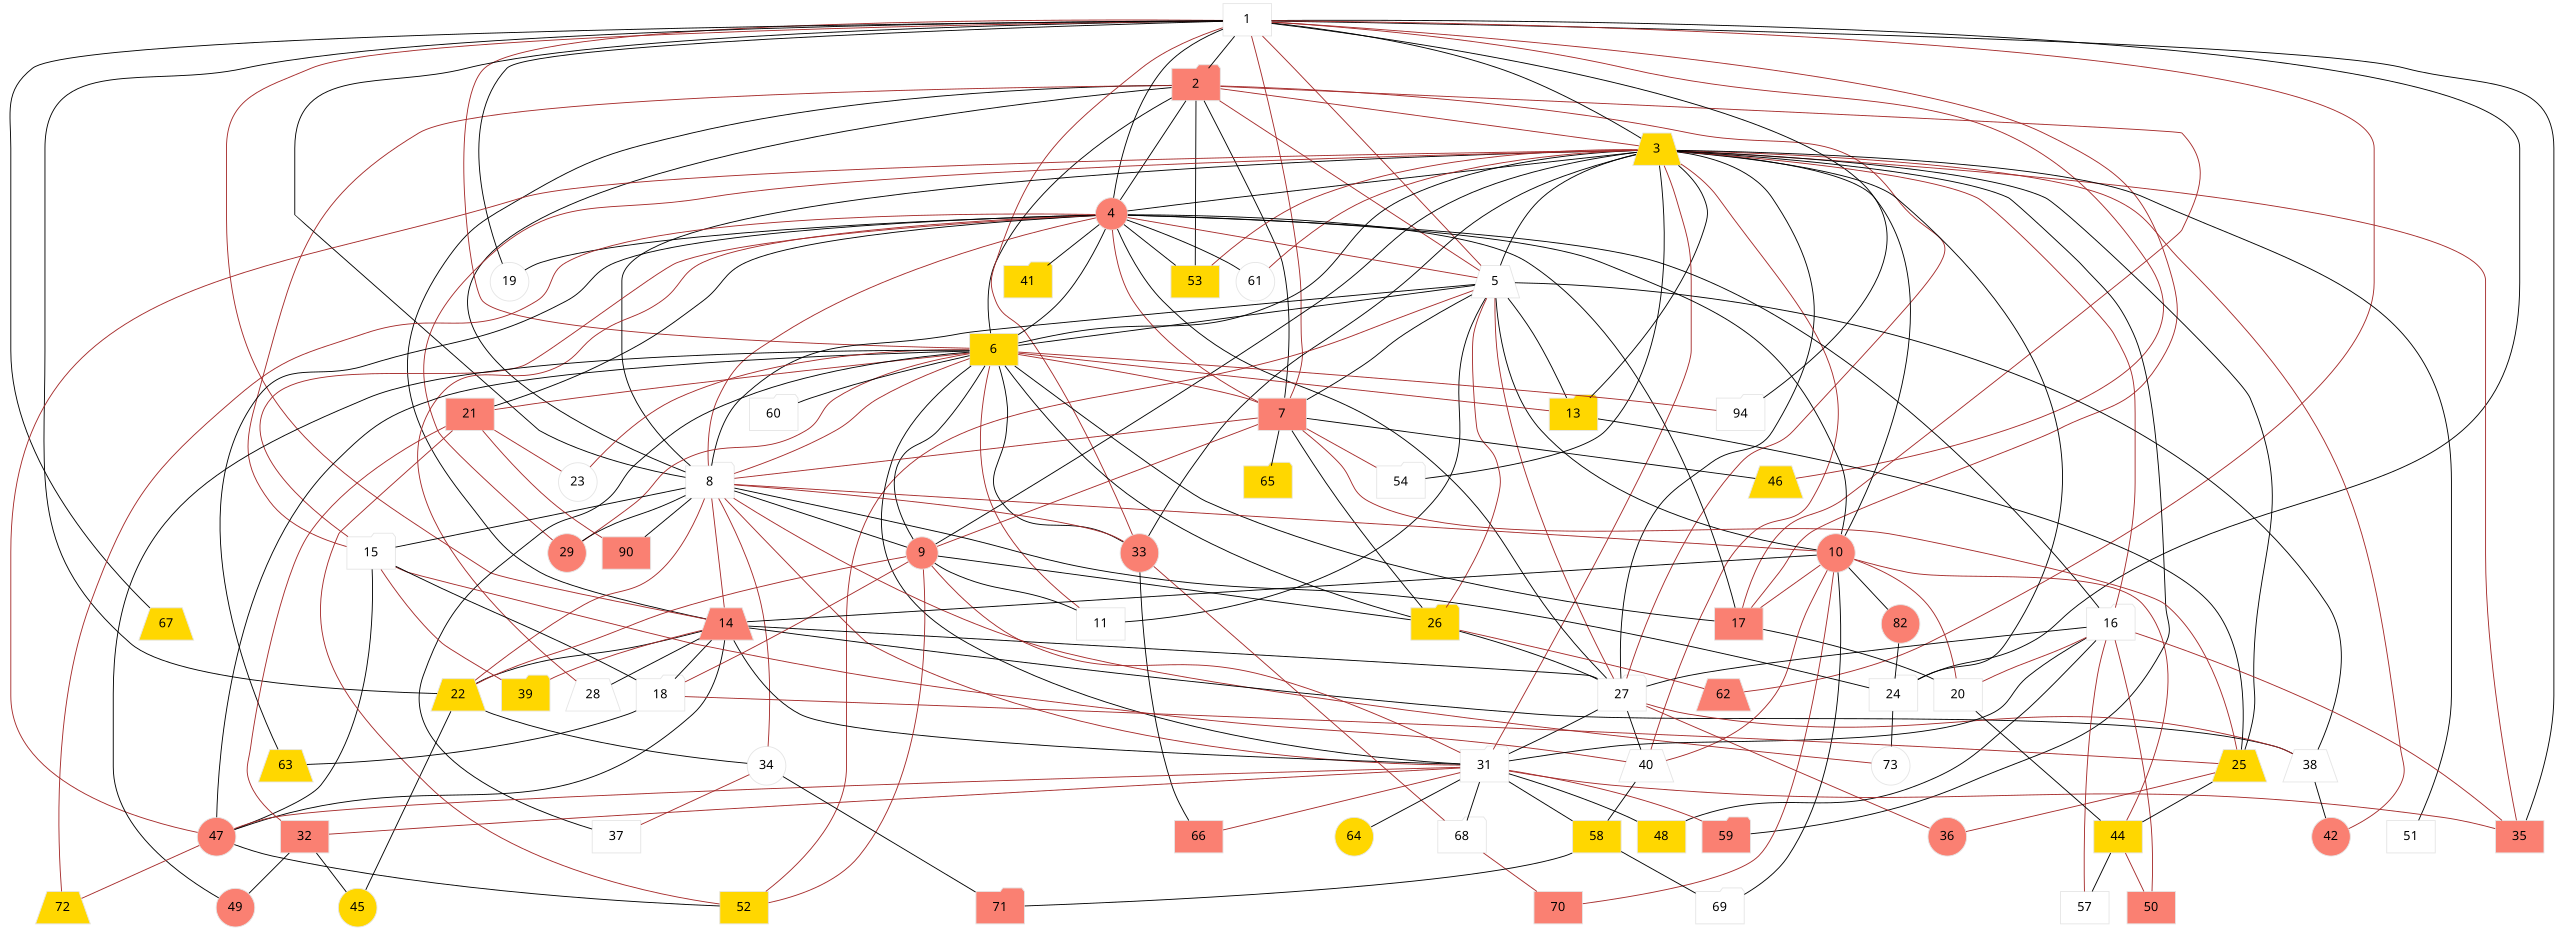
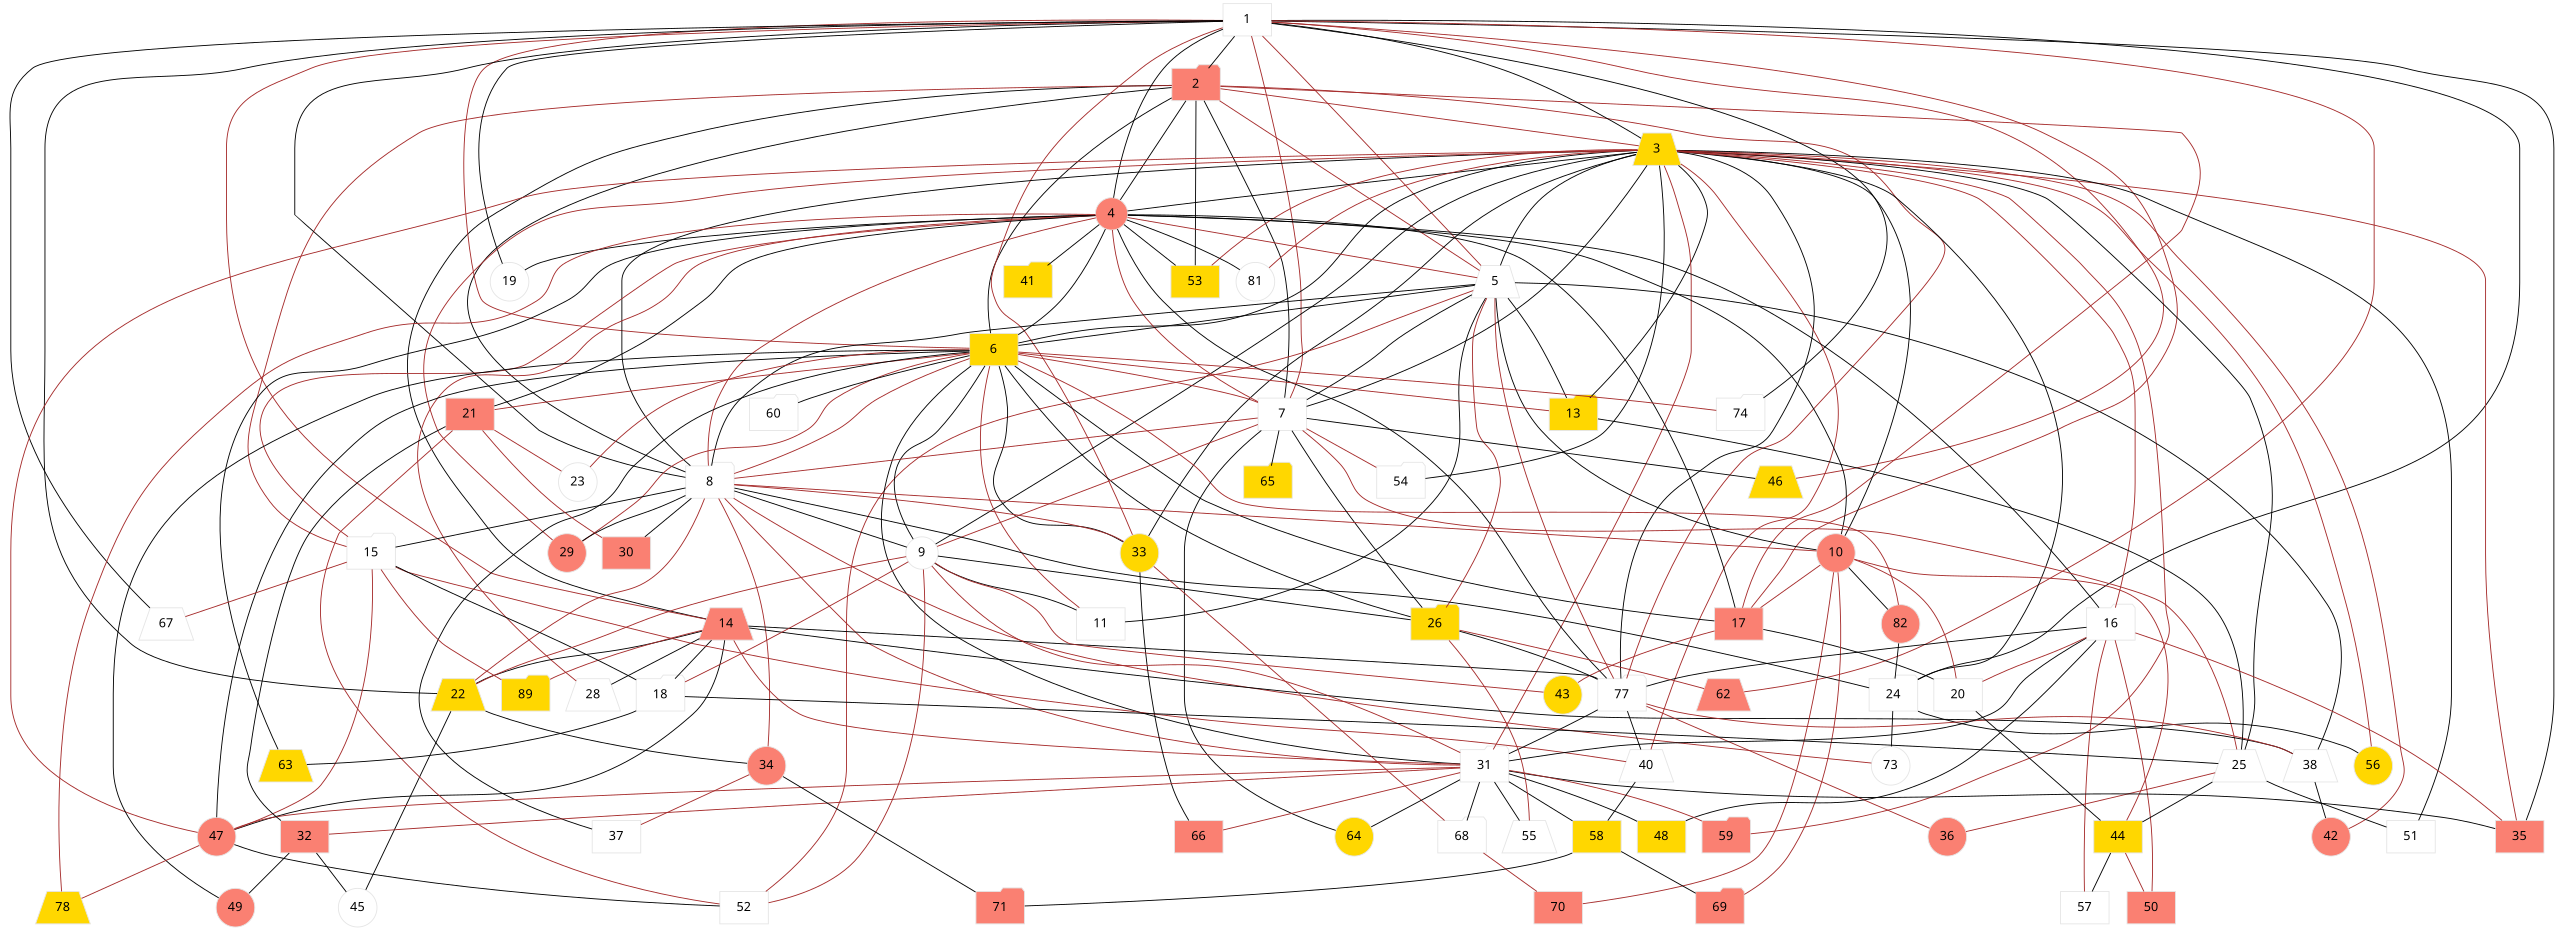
node "61": label "61" -> "81"
edge "3" -- "7": added
node "7": fillcolor salmon -> white
node "94": label "94" -> "74"
edge "3" -- "59": color black -> brown
edge "6" -- "82": added
node "90": label "90" -> "30"
edge "8" -- "14": removed
node "9": fillcolor salmon -> white
node "33": fillcolor salmon -> gold
edge "10" -- "14": removed
edge "15" -- "67": added
edge "21" -- "32": color brown -> black
node "67": fillcolor gold -> white
edge "7" -- "64": added
node "39": label "39" -> "89"
node "43": added
node "27": label "27" -> "77"
edge "10" -- "40": removed
edge "18" -- "25": color brown -> black
edge "15" -- "47": color black -> brown
edge "14" -- "31": color black -> brown
edge "10" -- "69": color black -> brown
node "34": fillcolor white -> salmon
node "25": fillcolor gold -> white
node "56": added
edge "31" -- "35": color brown -> black
edge "25" -- "51": added
node "55": added
node "72": label "72" -> "78"
node "45": fillcolor gold -> white
node "52": fillcolor gold -> white
node "69": fillcolor white -> salmon
